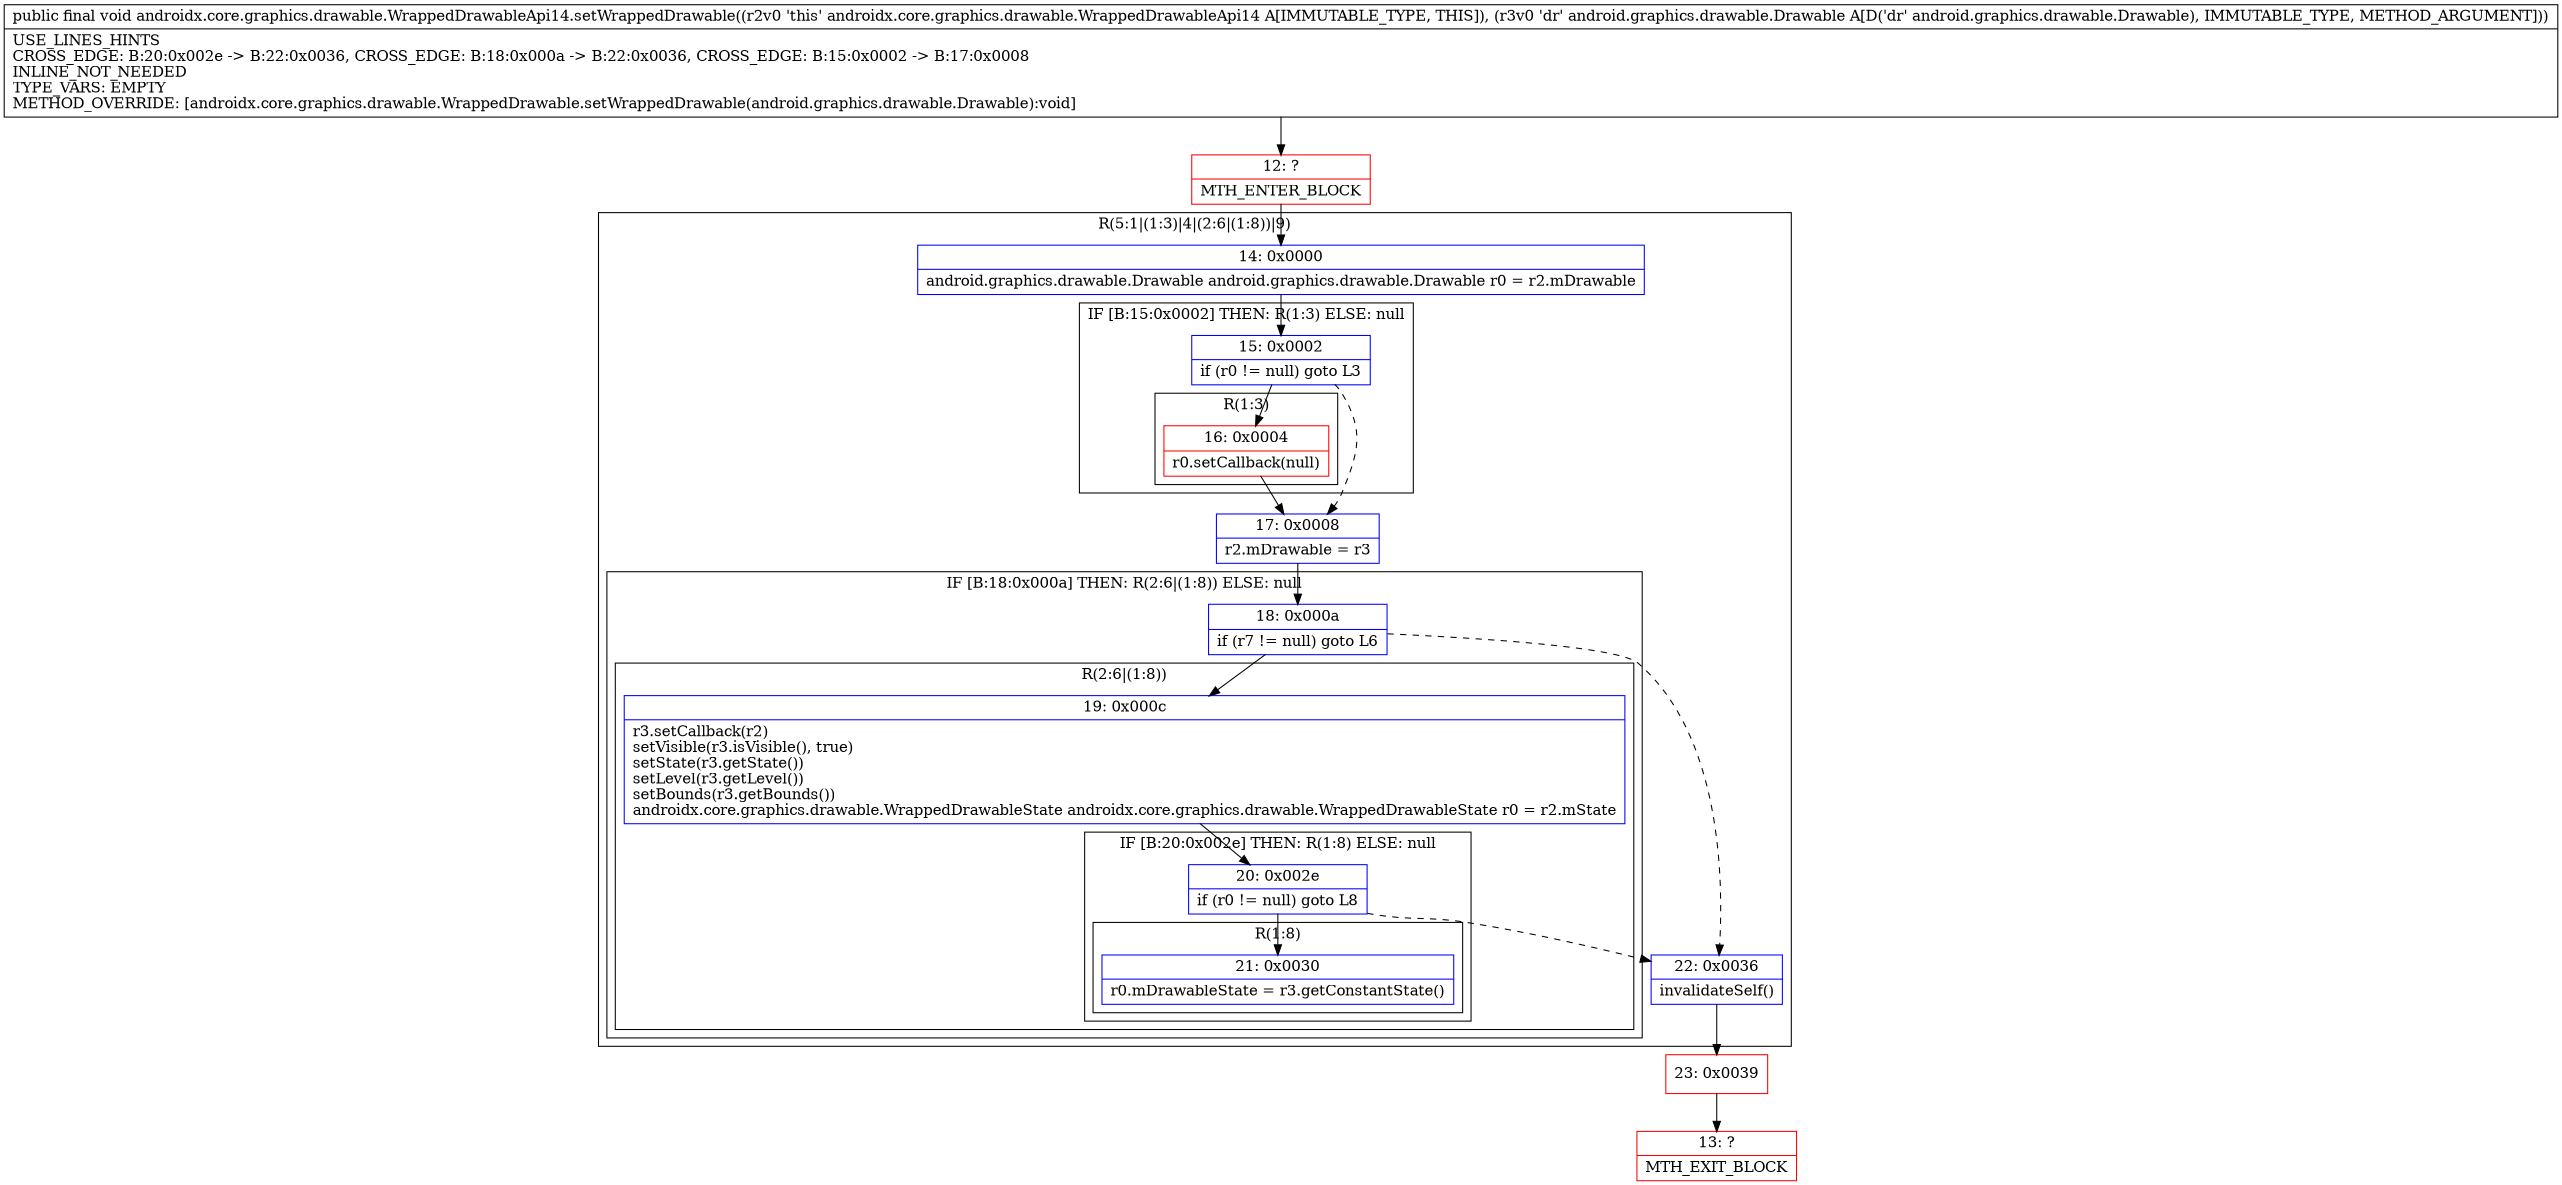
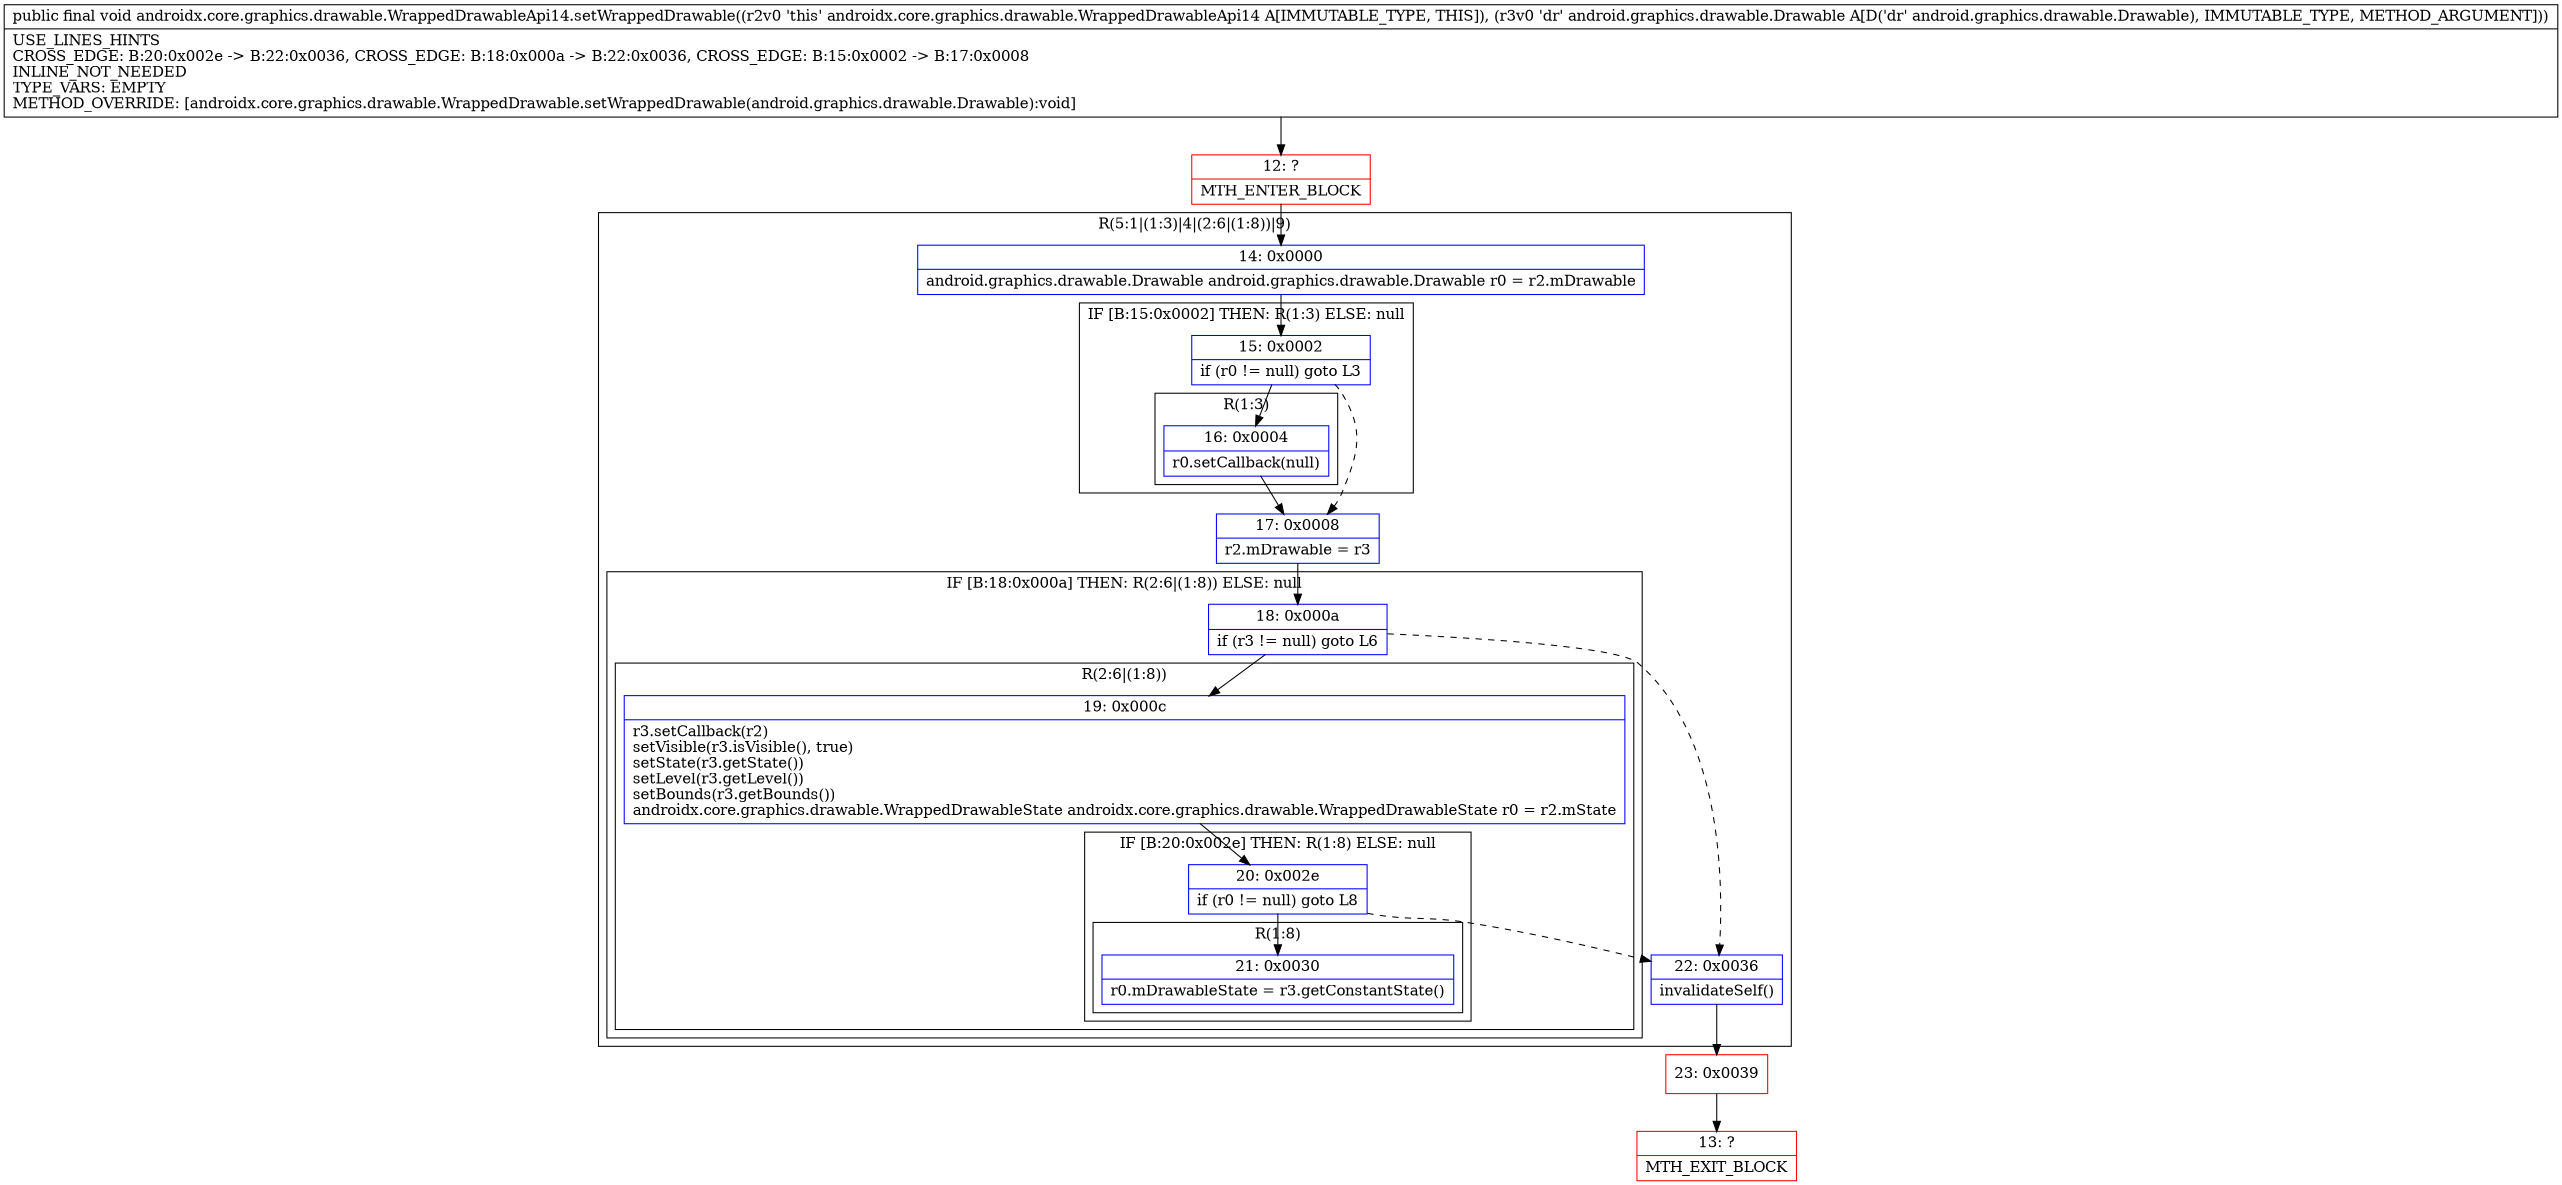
node "16: 0x0004": color red -> blue
node "18: 0x000a": text "if (r7 != null) goto L6" -> "if (r3 != null) goto L6"
